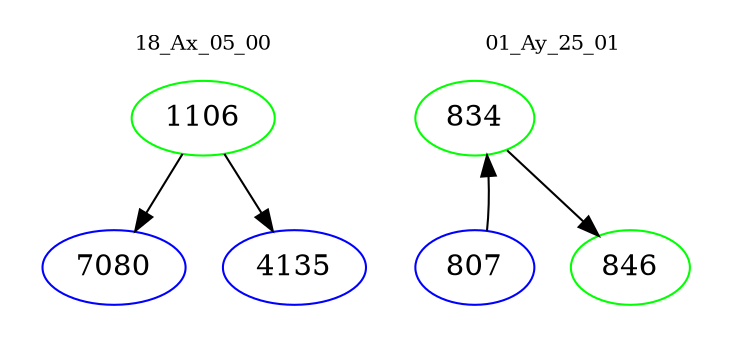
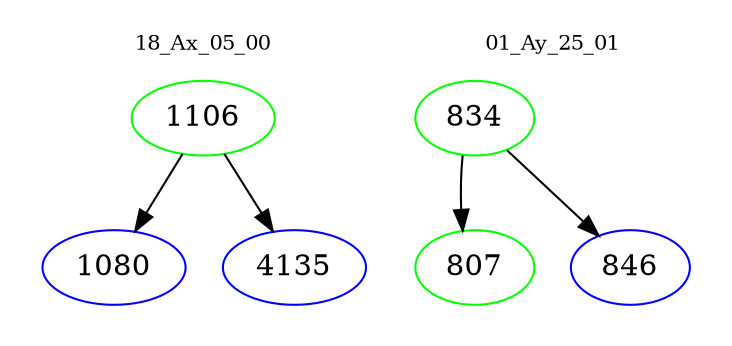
edge "807" -> "834": reversed
node "7080": label "7080" -> "1080"
node "807": color blue -> green
node "846": color green -> blue
